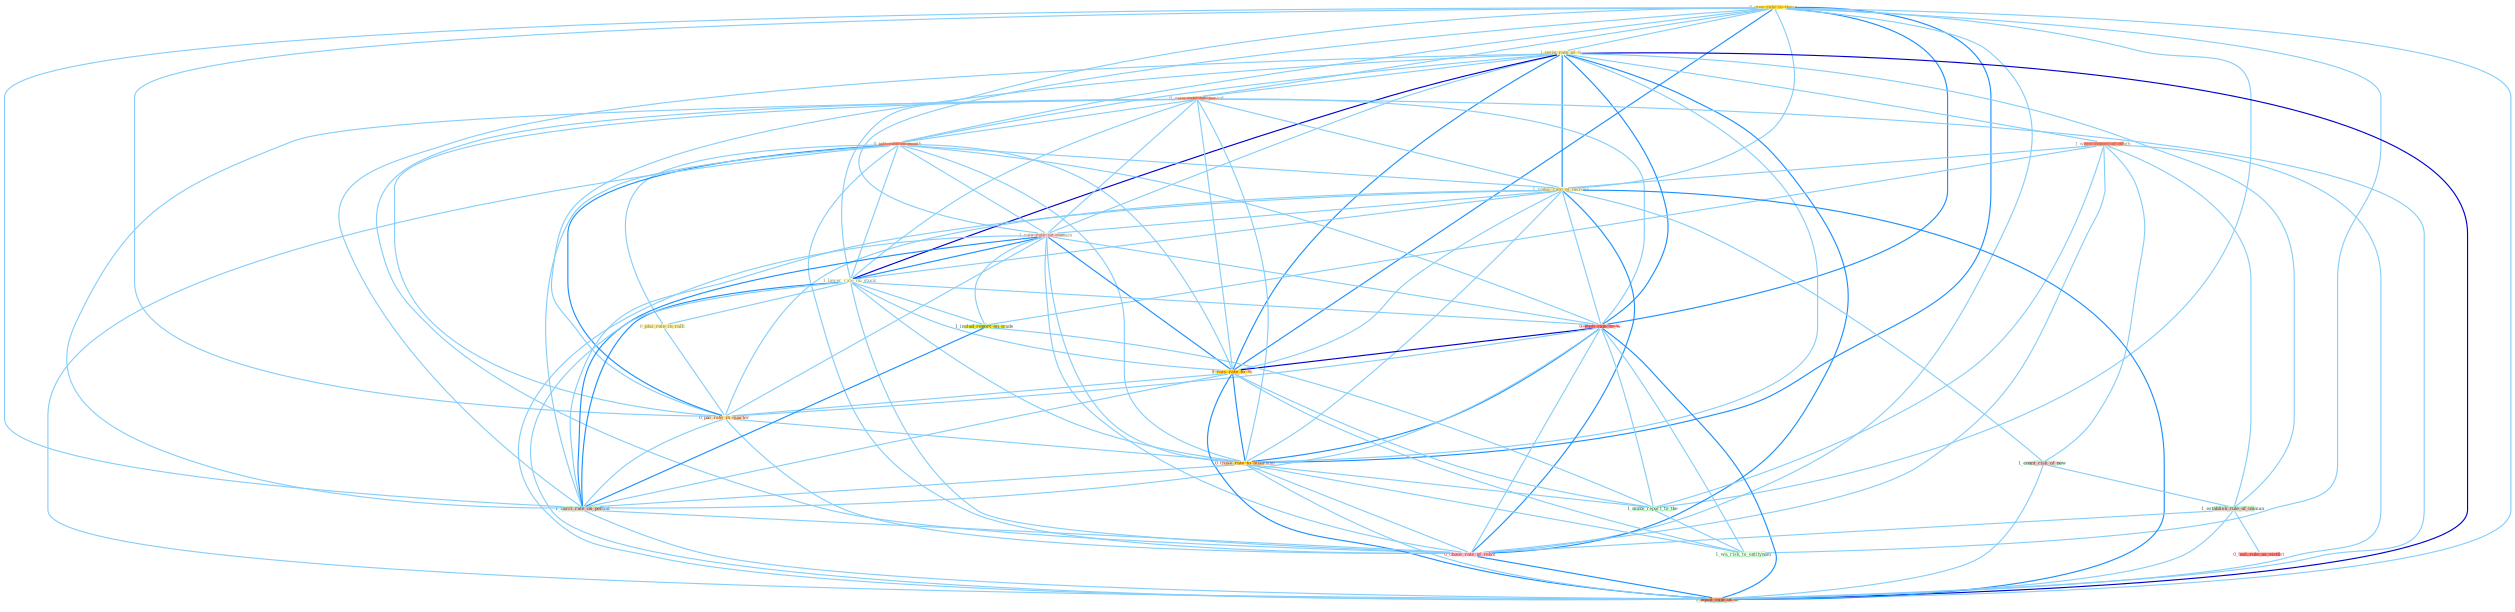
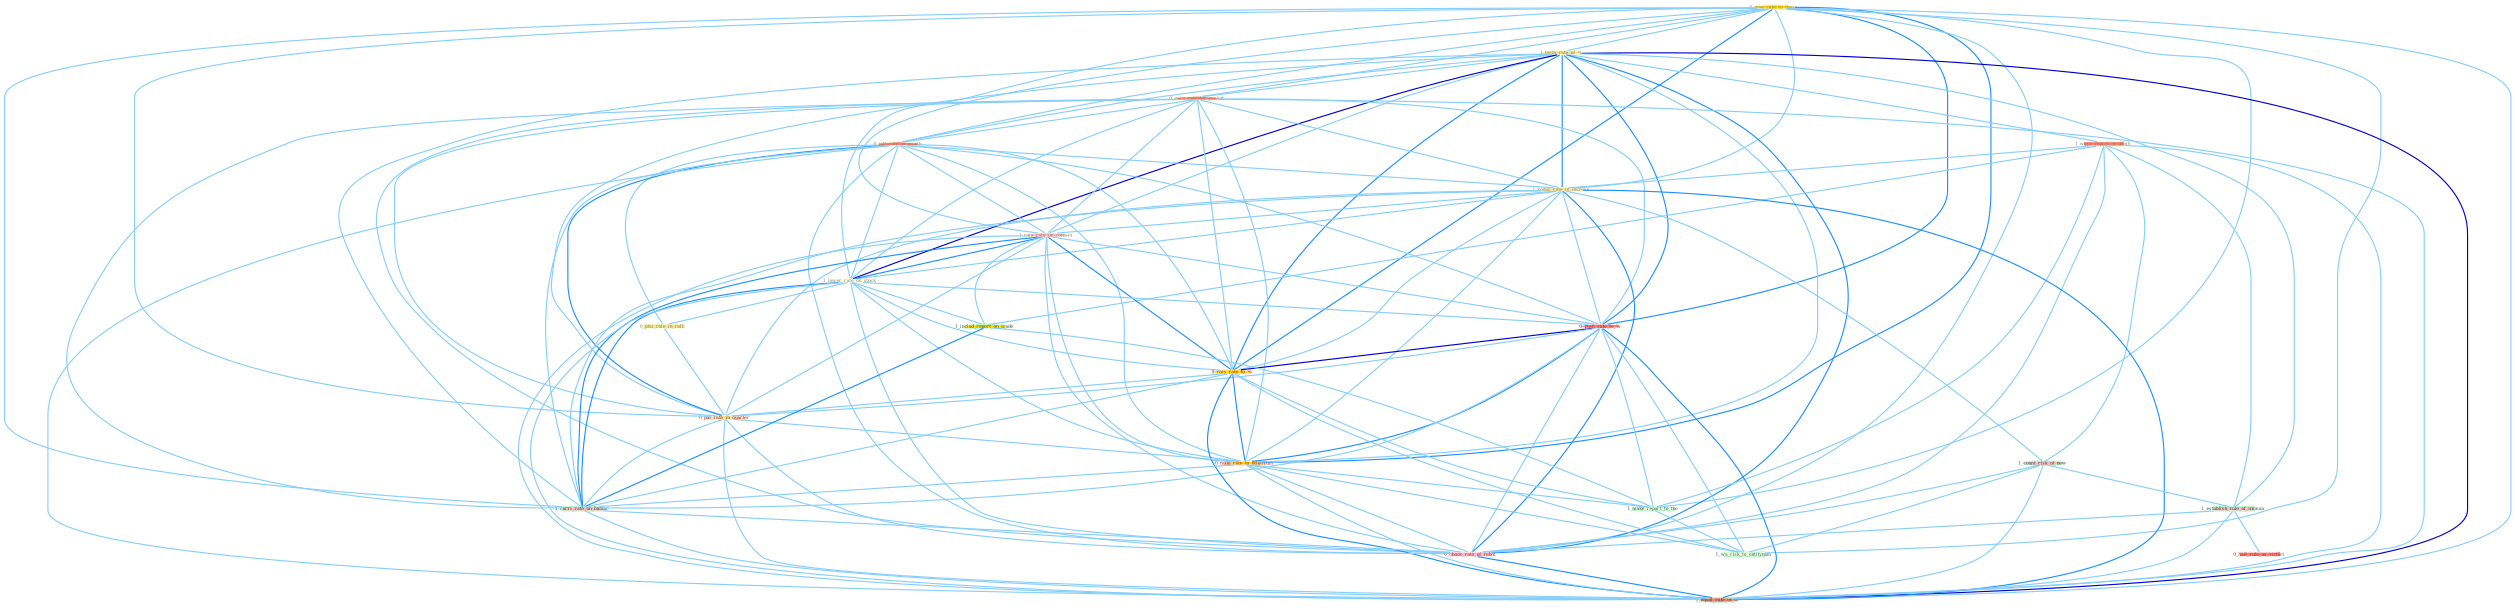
node "0_those_rate_to_othernum": label "0_those_rate_to_othernum" -> "0_nudg_rate_to_othernum"
node "1_carri_rate_on_period": label "1_carri_rate_on_period" -> "1_carri_rate_on_balanc"
edge "1_count_risk_of_new" -- "0_choos_rate_of_rebat": added
edge "1_count_risk_of_new" -- "1_wa_risk_to_entitynam": added
edge "0_pai_rate_in_quarter" -- "1_equal_rate_of_%": added
